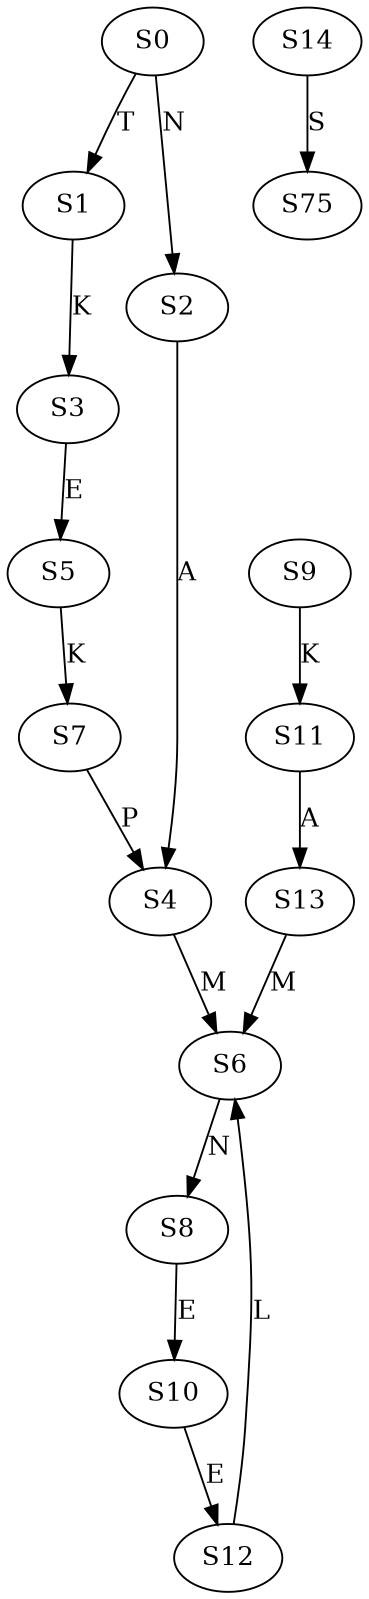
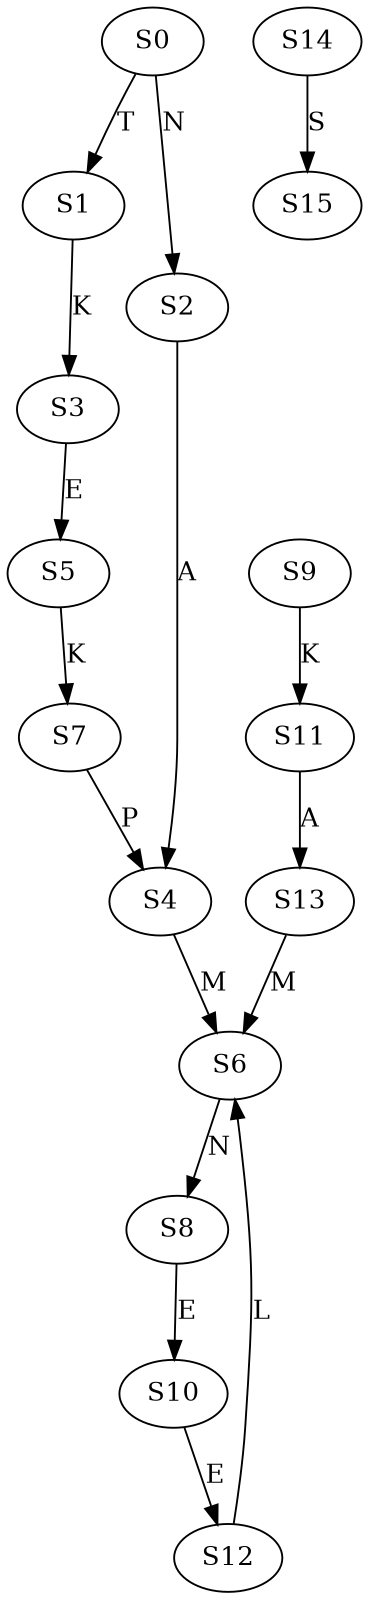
node "S75": label "S75" -> "S15"
